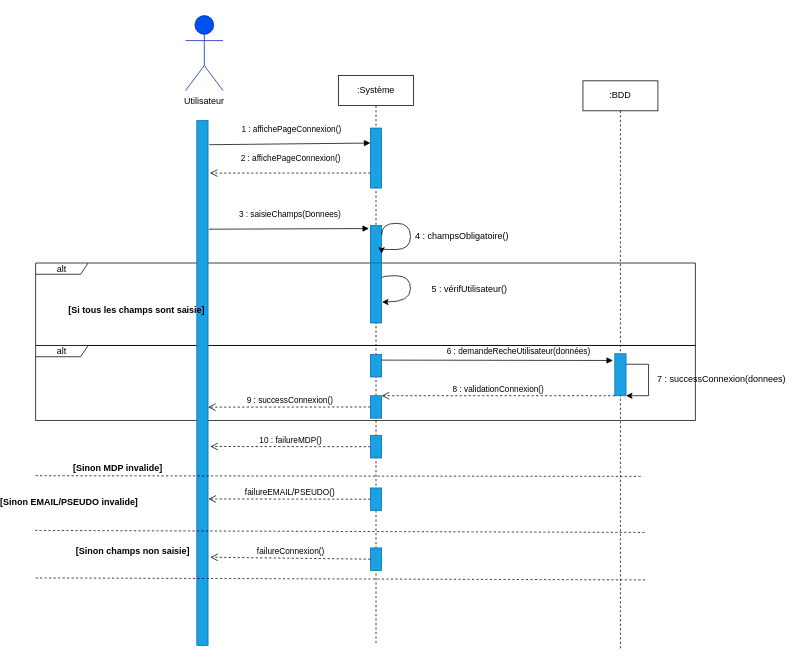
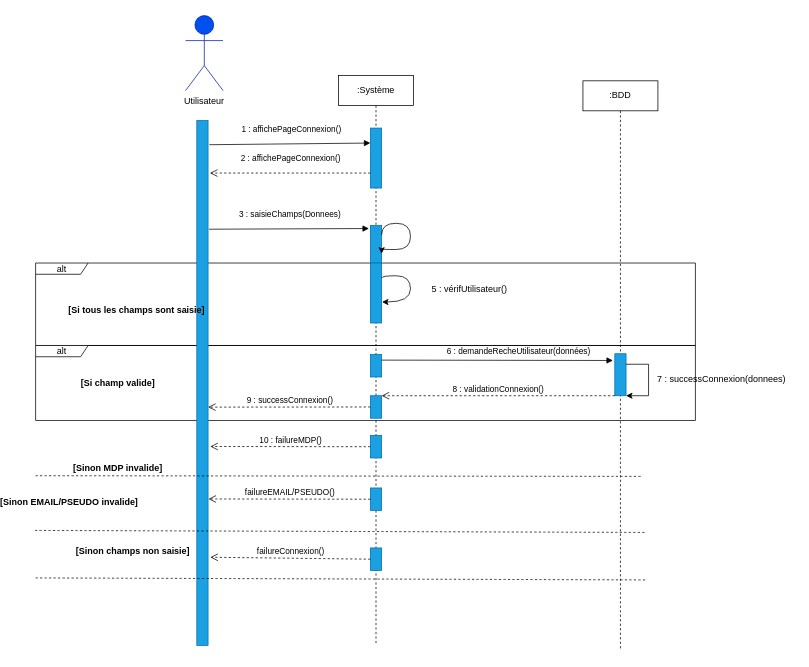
node "4 : champsObligatoire()": removed
node "[Si champ valide]": added
